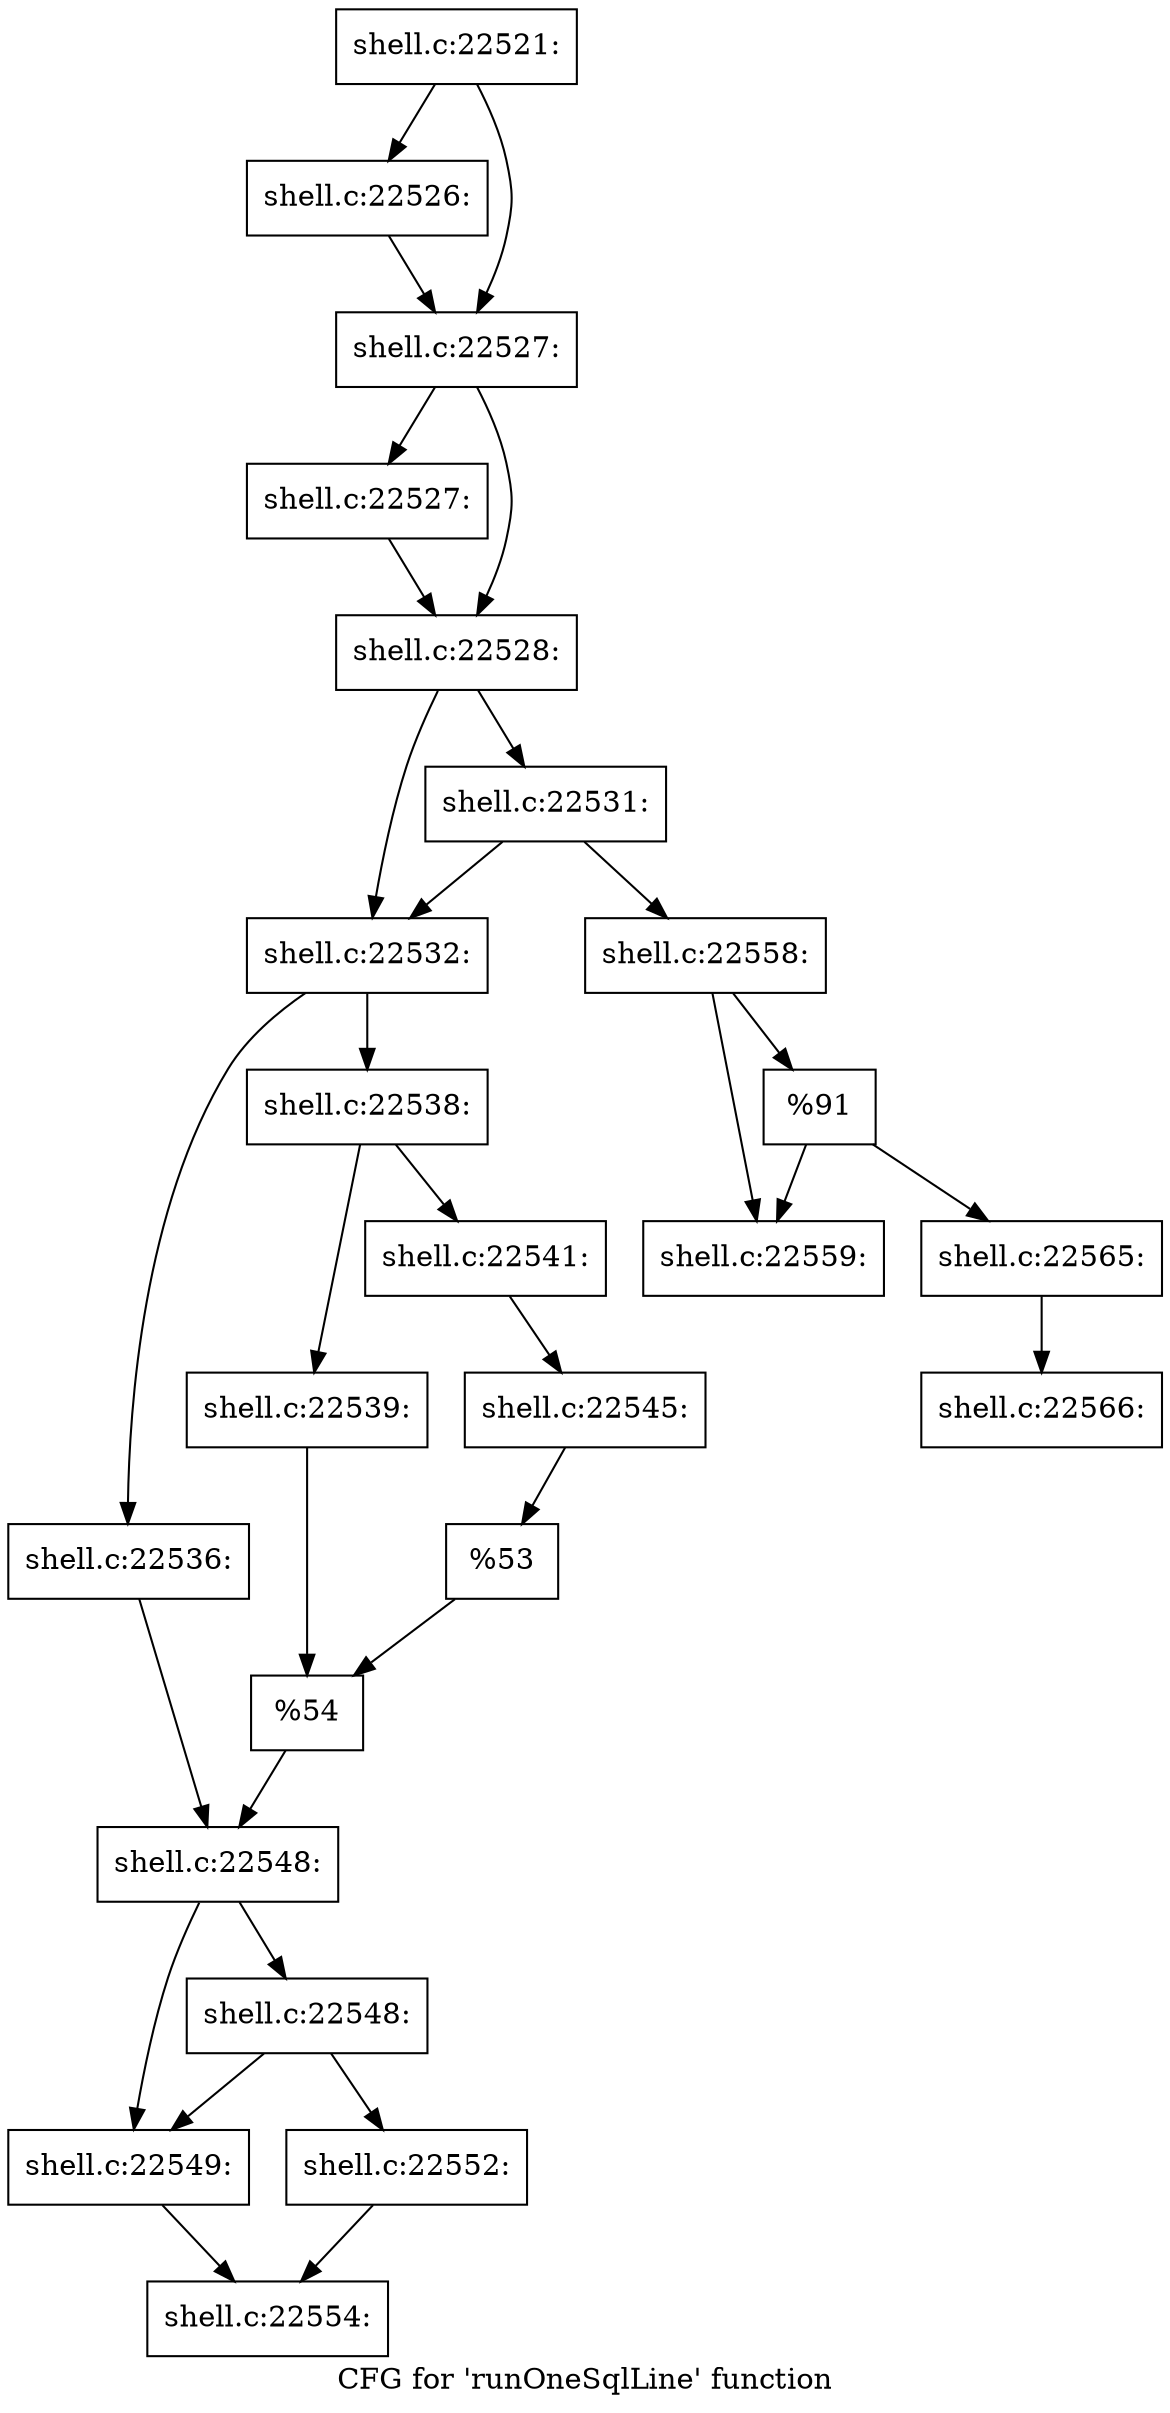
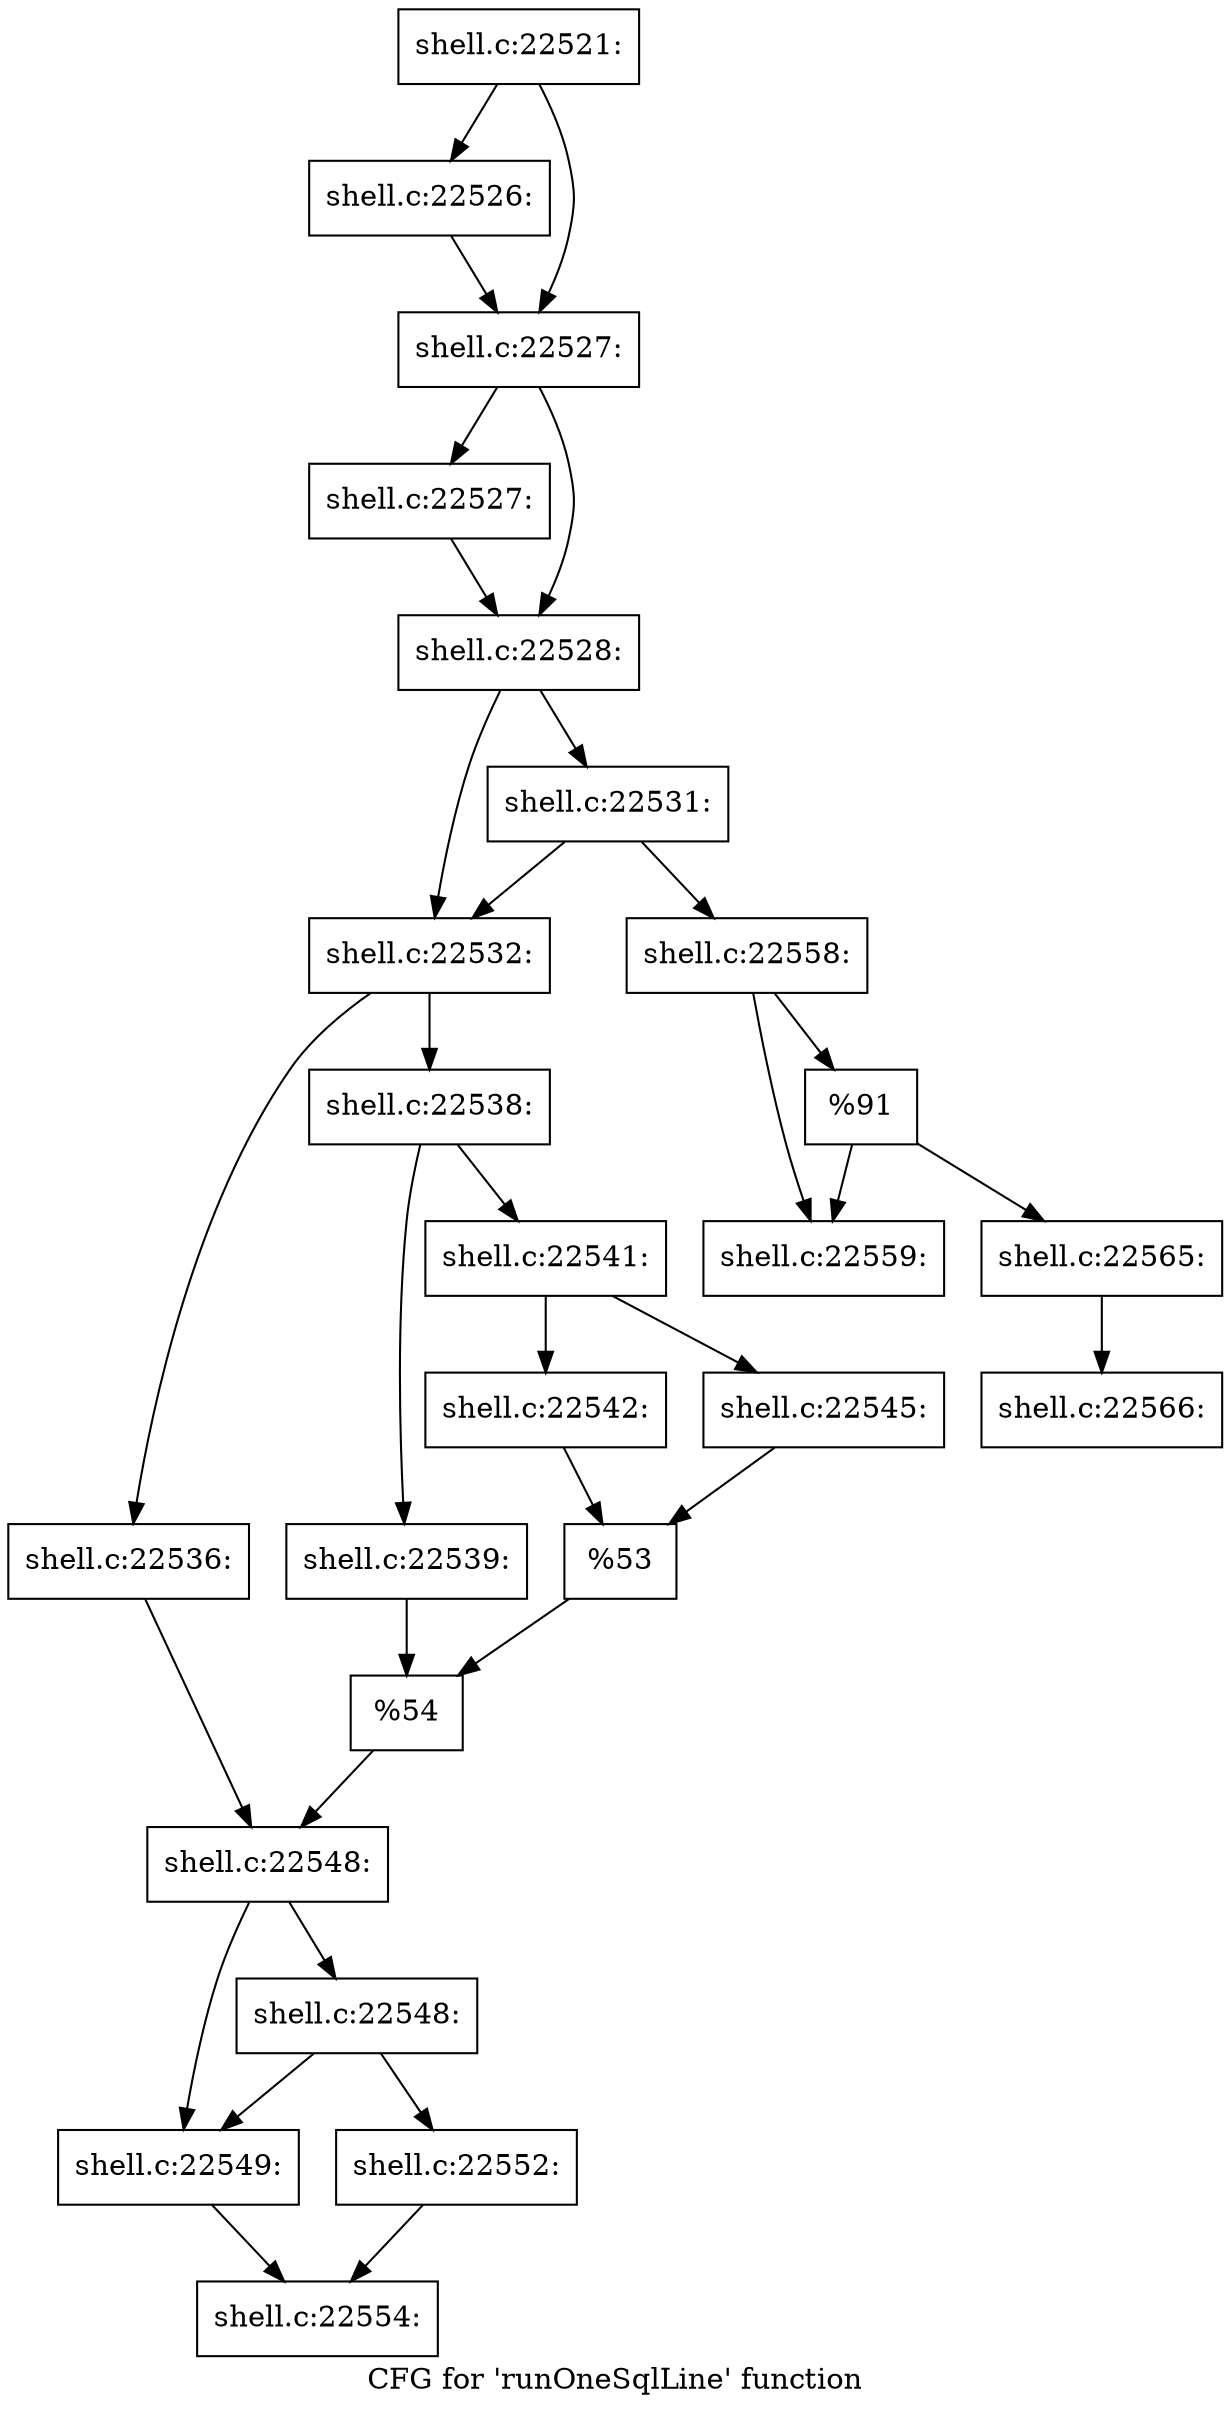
node "shell.c:22542:": added
